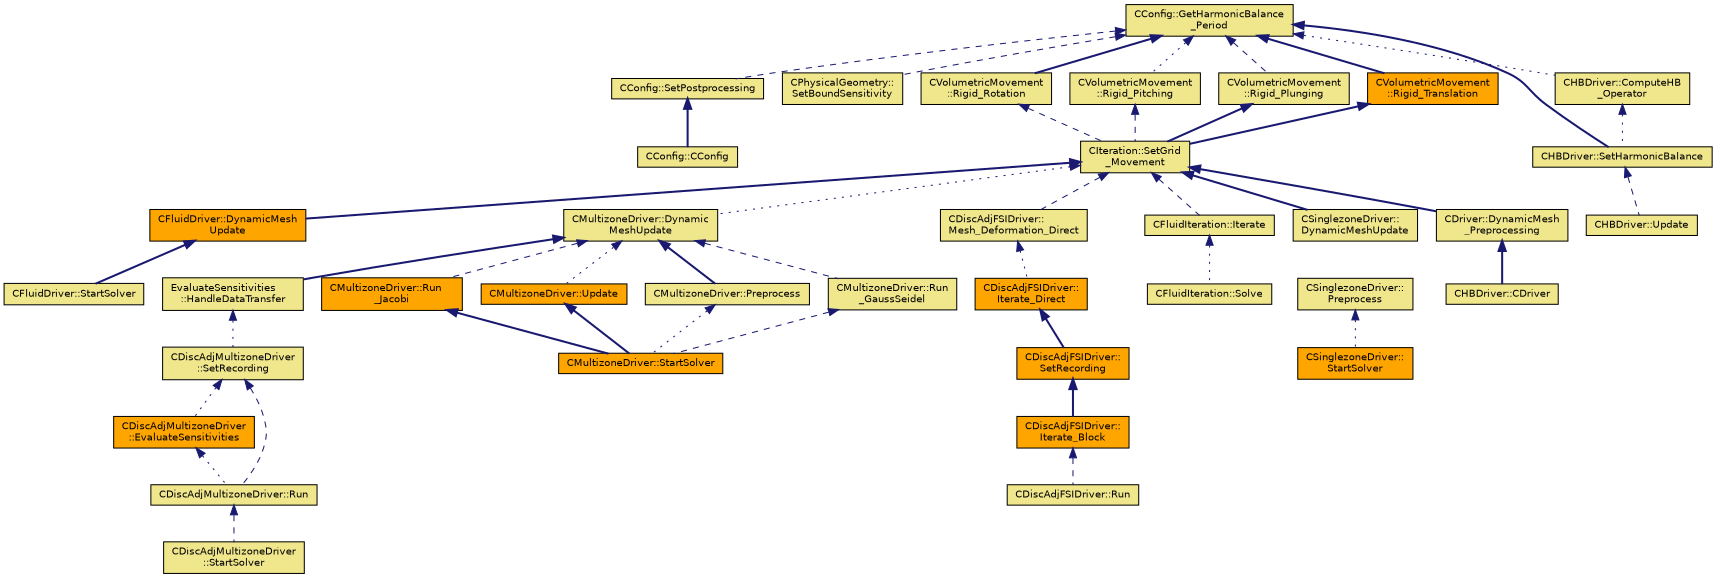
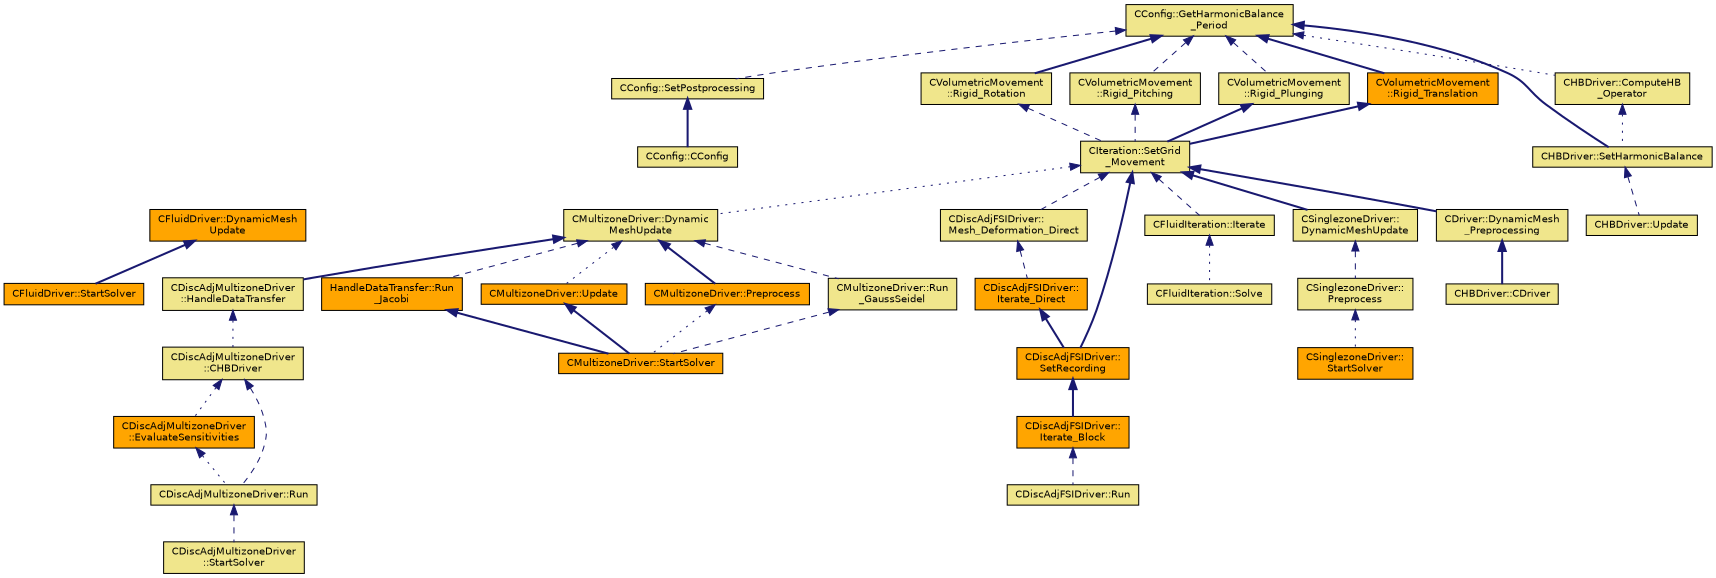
edge "CVolumetricMovement ::Rigid_Pitching" -> "CConfig::GetHarmonicBalance _Period": style dotted -> dashed
node "CPhysicalGeometry:: SetBoundSensitivity": removed
edge "CFluidDriver::DynamicMesh Update" -> "CIteration::SetGrid _Movement": now "CDiscAdjFSIDriver:: SetRecording" -> "CIteration::SetGrid _Movement"
edge "CDiscAdjFSIDriver:: Iterate_Direct" -> "CDiscAdjFSIDriver:: Mesh_Deformation_Direct": style dotted -> dashed
edge "CSinglezoneDriver:: Preprocess" -> "CSinglezoneDriver:: DynamicMeshUpdate": added
node "CFluidDriver::StartSolver": fillcolor khaki -> orange
node "EvaluateSensitivities ::HandleDataTransfer": label "EvaluateSensitivities ::HandleDataTransfer" -> "CDiscAdjMultizoneDriver ::HandleDataTransfer"
node "CMultizoneDriver::Run _Jacobi": label "CMultizoneDriver::Run _Jacobi" -> "HandleDataTransfer::Run _Jacobi"
node "CMultizoneDriver::Preprocess": fillcolor khaki -> orange
node "CDiscAdjMultizoneDriver ::SetRecording": label "CDiscAdjMultizoneDriver ::SetRecording" -> "CDiscAdjMultizoneDriver ::CHBDriver"
